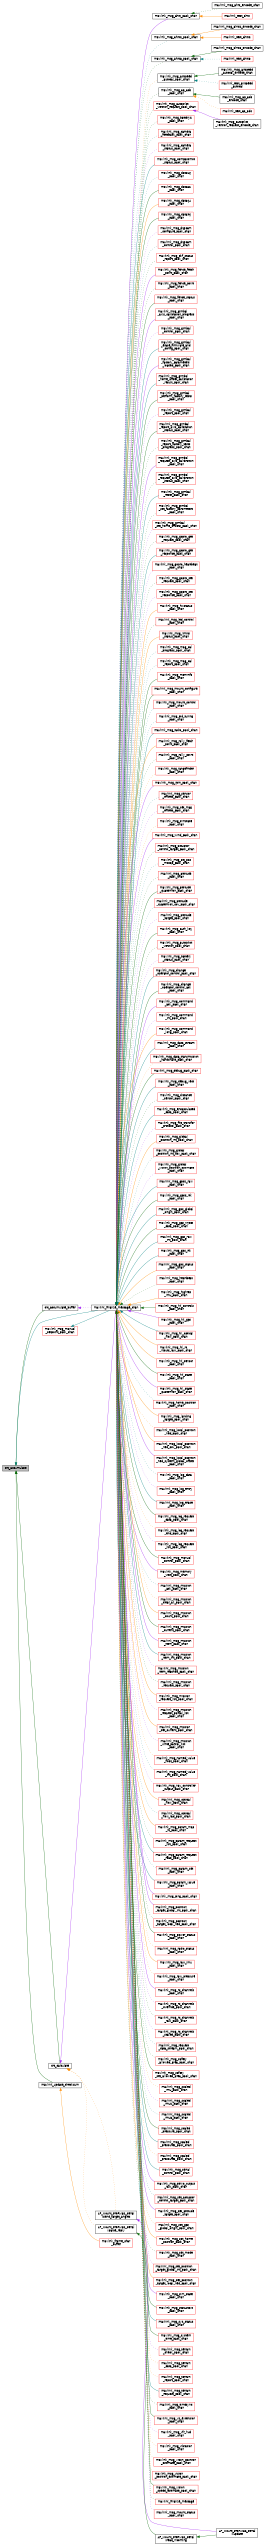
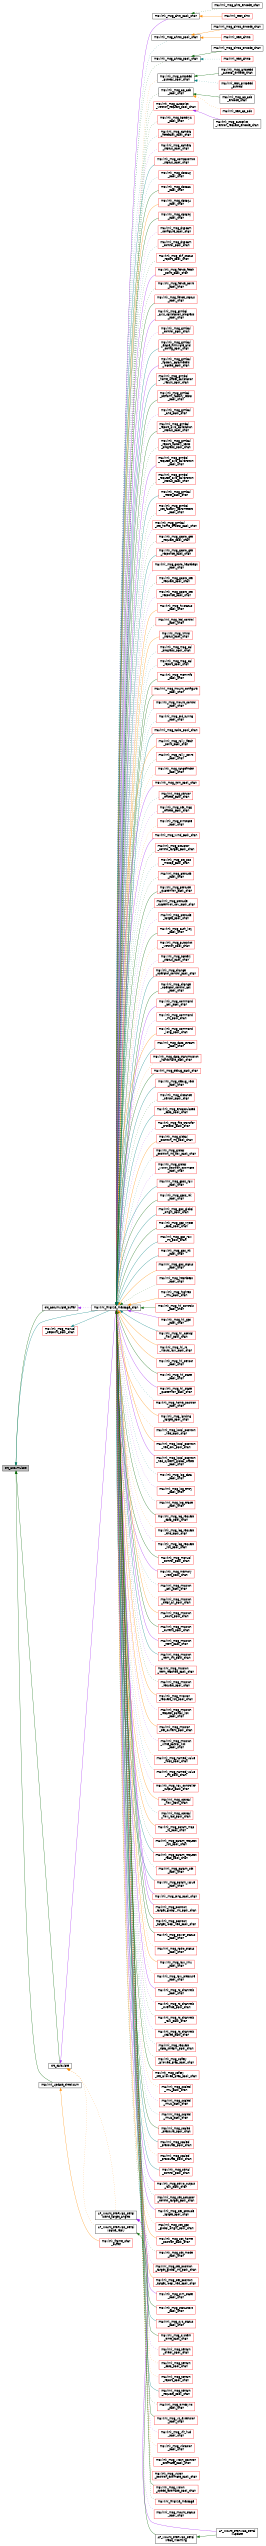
node "mavlink_msg_gimbal _report_pack_chan": label "mavlink_msg_gimbal _report_pack_chan" -> "mavlink_msg_gimbal _and_pack_chan"
edge "mavlink_msg_autopilot _version_pack_chan" -> "mavlink_finalize_message_chan": color darkgreen -> darkorange
edge "mavlink_msg_log_erase _pack_chan" -> "mavlink_finalize_message_chan": style solid -> dotted
edge "mavlink_msg_position _target_local_ned_pack_chan" -> "mavlink_finalize_message_chan": style dotted -> solid
edge "mavlink_msg_mount_status _pack_chan" -> "mavlink_finalize_message_chan": now "mavlink_msg_mount_status _pack_chan" -> "AP_Mount_SToRM32_serial ::send_target_angles"
